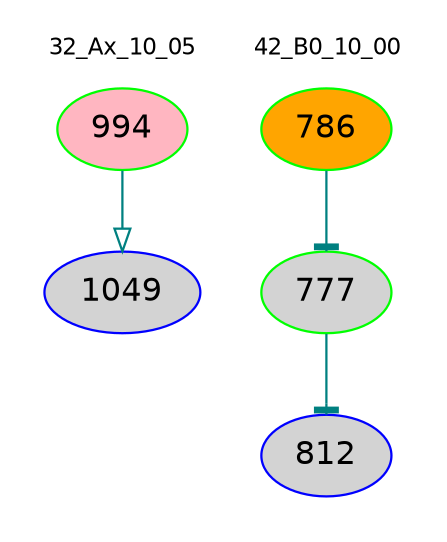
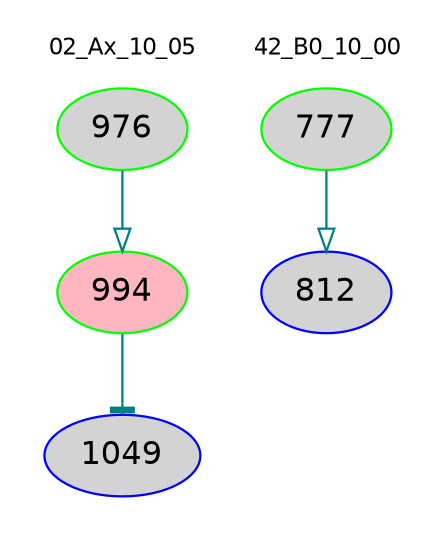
cluster "32_Ax_10_05": label "32_Ax_10_05" -> "02_Ax_10_05"
node "976": added
node "786": removed
edge "994" -> "1049": arrowhead onormal -> tee
edge "777" -> "812": arrowhead tee -> onormal
